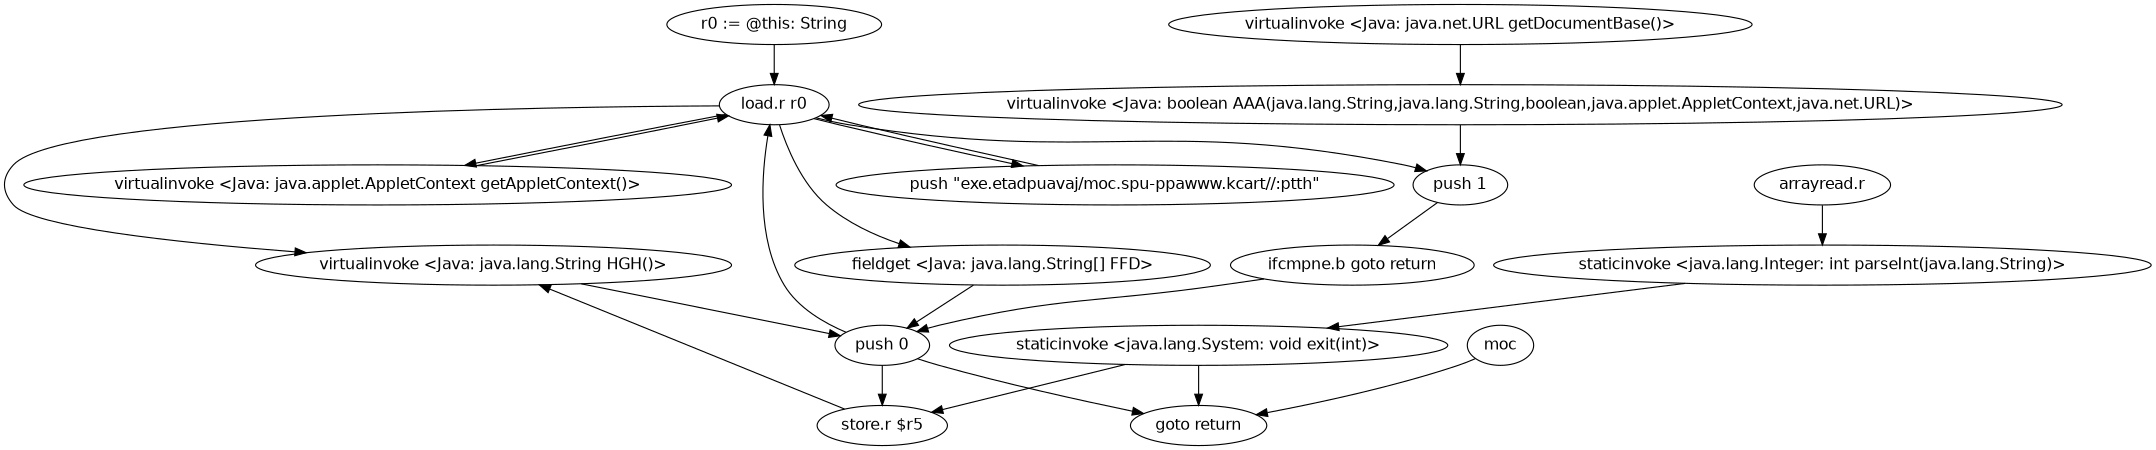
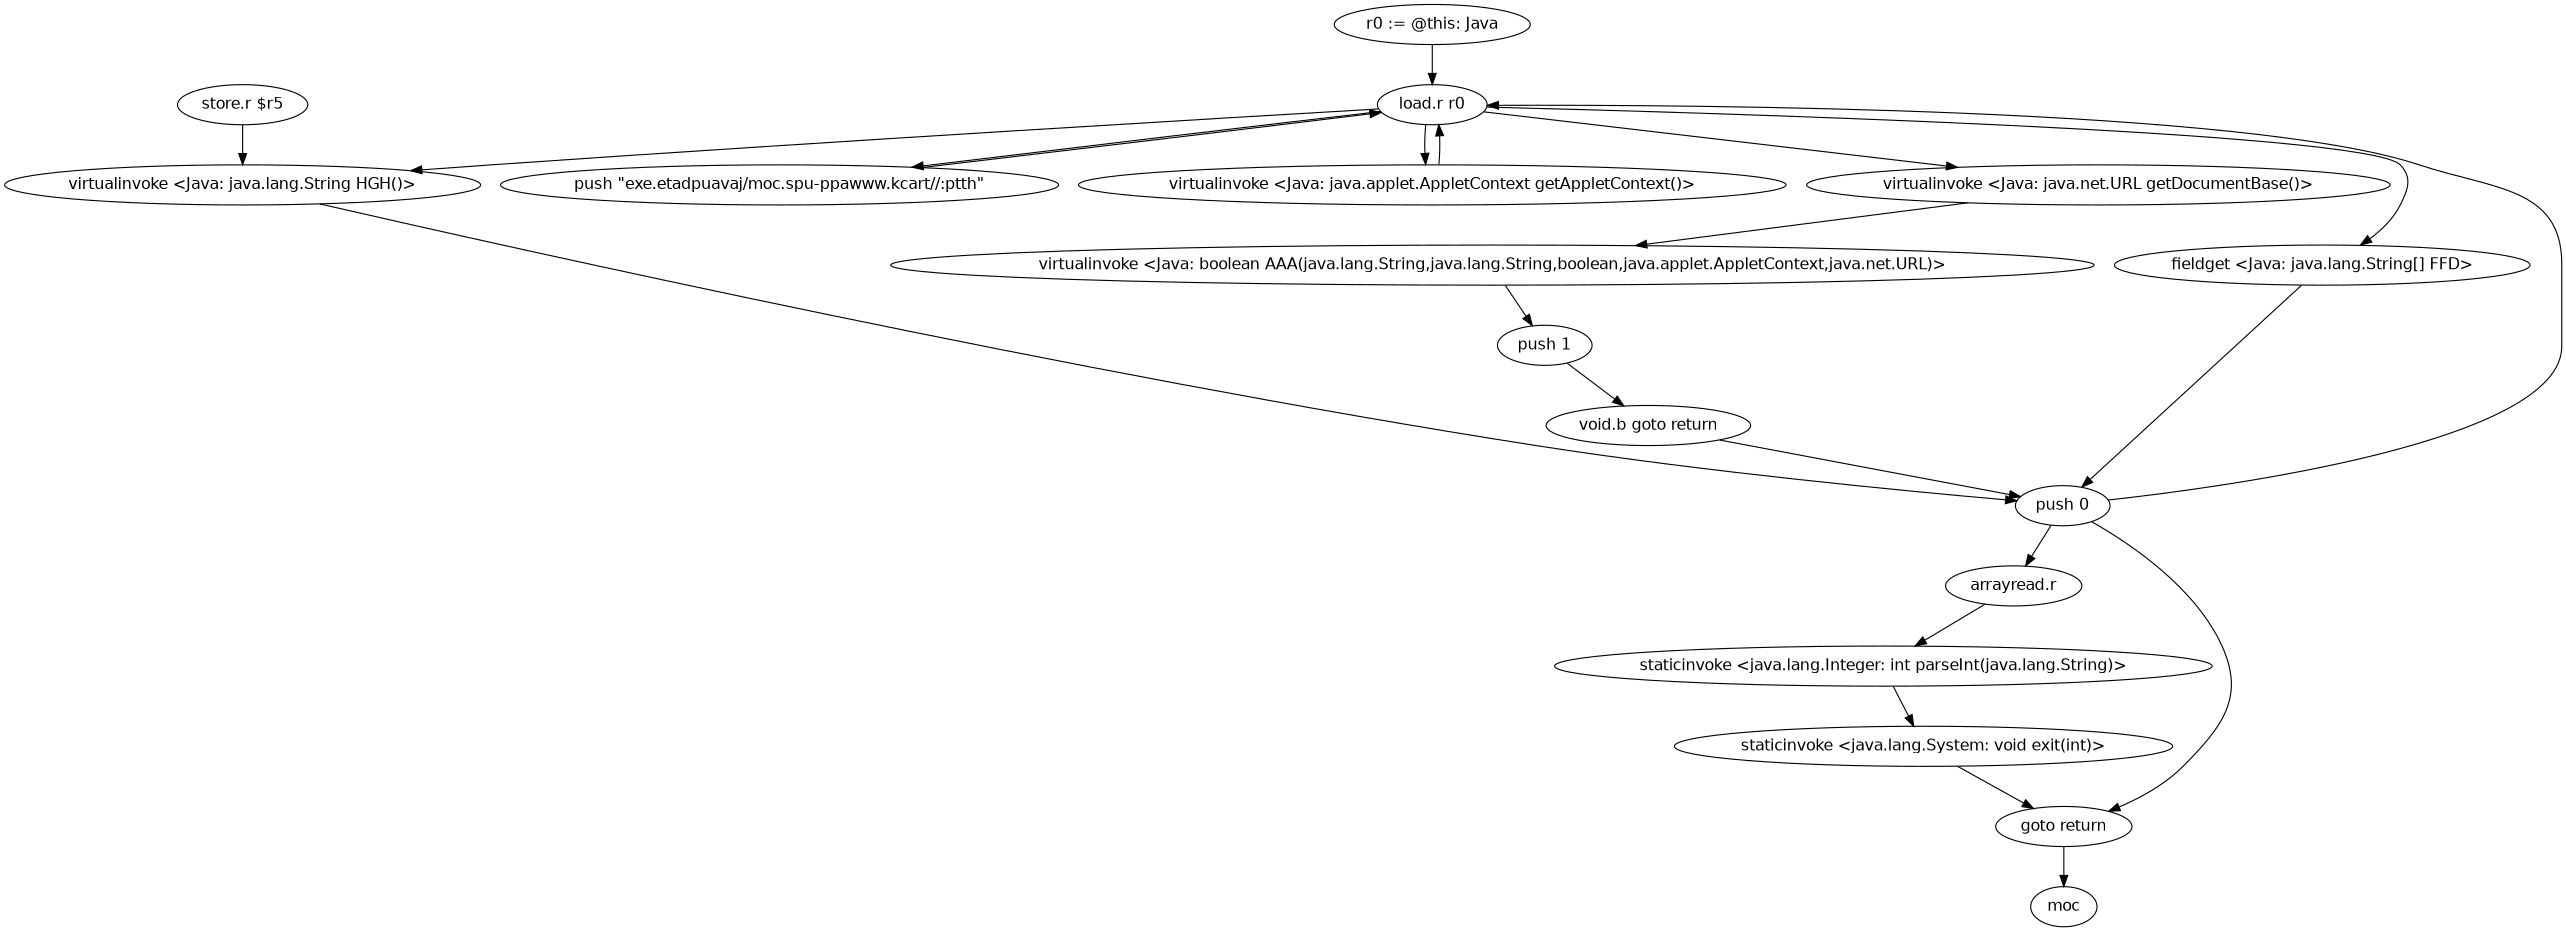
node "r0 := @this: String": label "r0 := @this: String" -> "r0 := @this: Java"
edge "load.r r0" -> "push 1": now "load.r r0" -> "virtualinvoke <Java: java.net.URL getDocumentBase()>"
node "ifcmpne.b goto return": label "ifcmpne.b goto return" -> "void.b goto return"
edge "push 0" -> "store.r $r5": now "push 0" -> "arrayread.r"
edge "staticinvoke <java.lang.System: void exit(int)>" -> "store.r $r5": removed
edge "moc" -> "goto return": reversed
